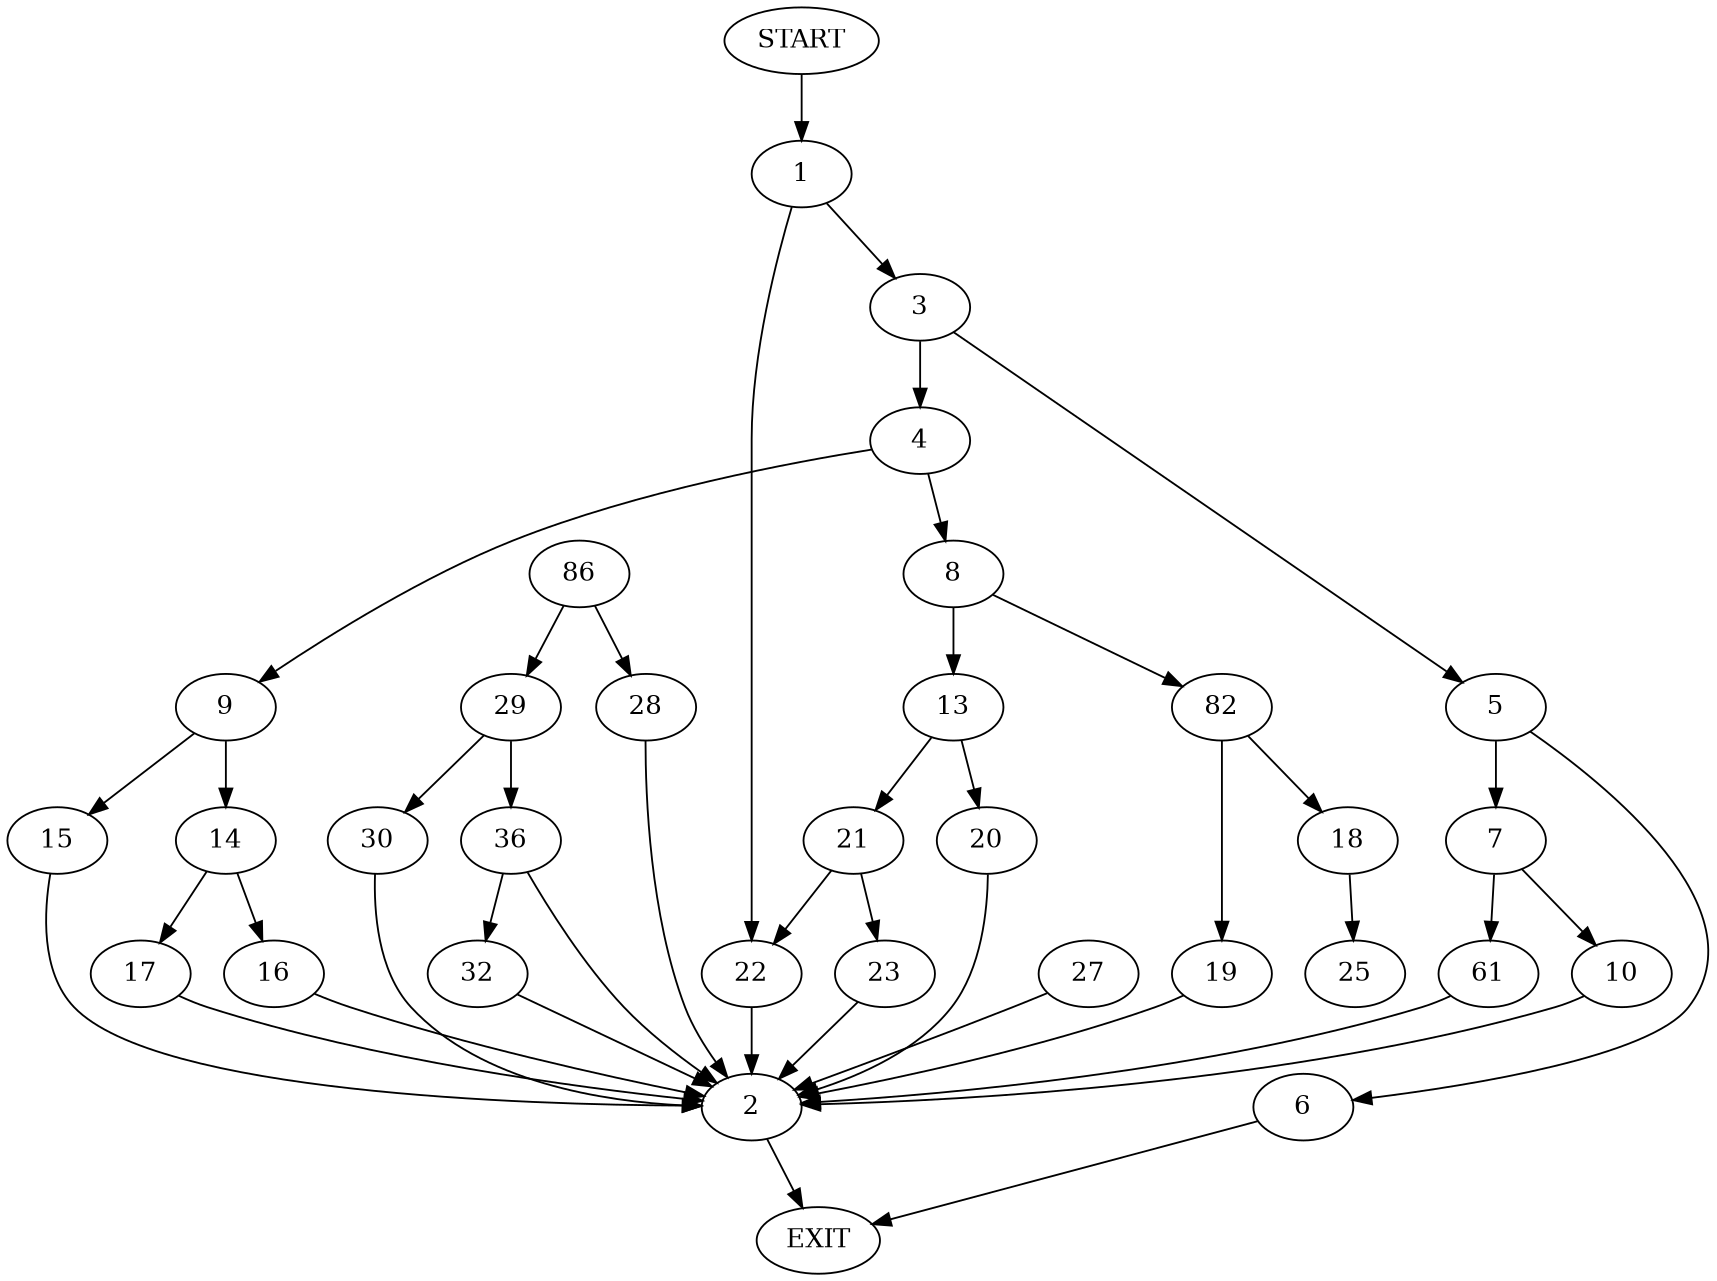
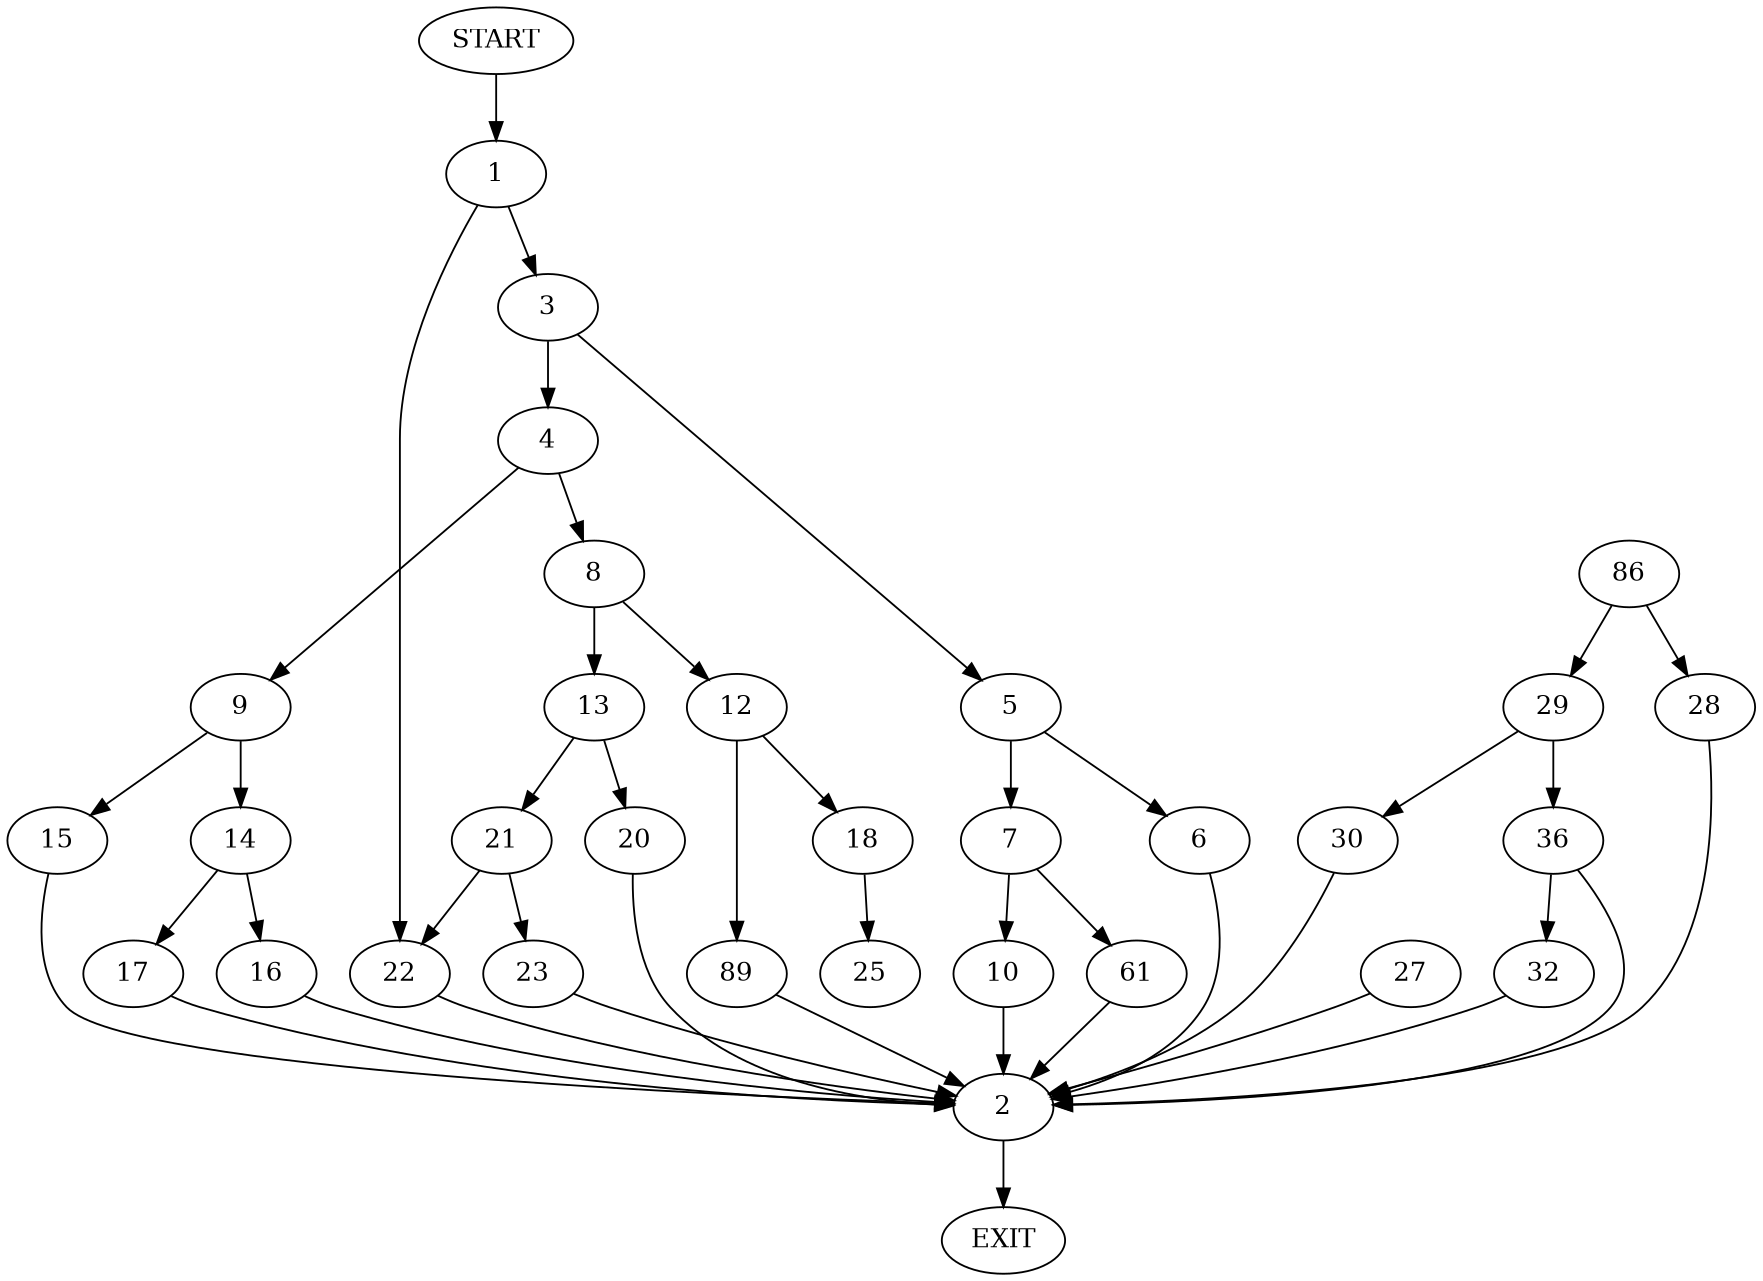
node "82": label "82" -> "12"
node "19": label "19" -> "89"
edge "6" -> "EXIT": now "6" -> "2"
